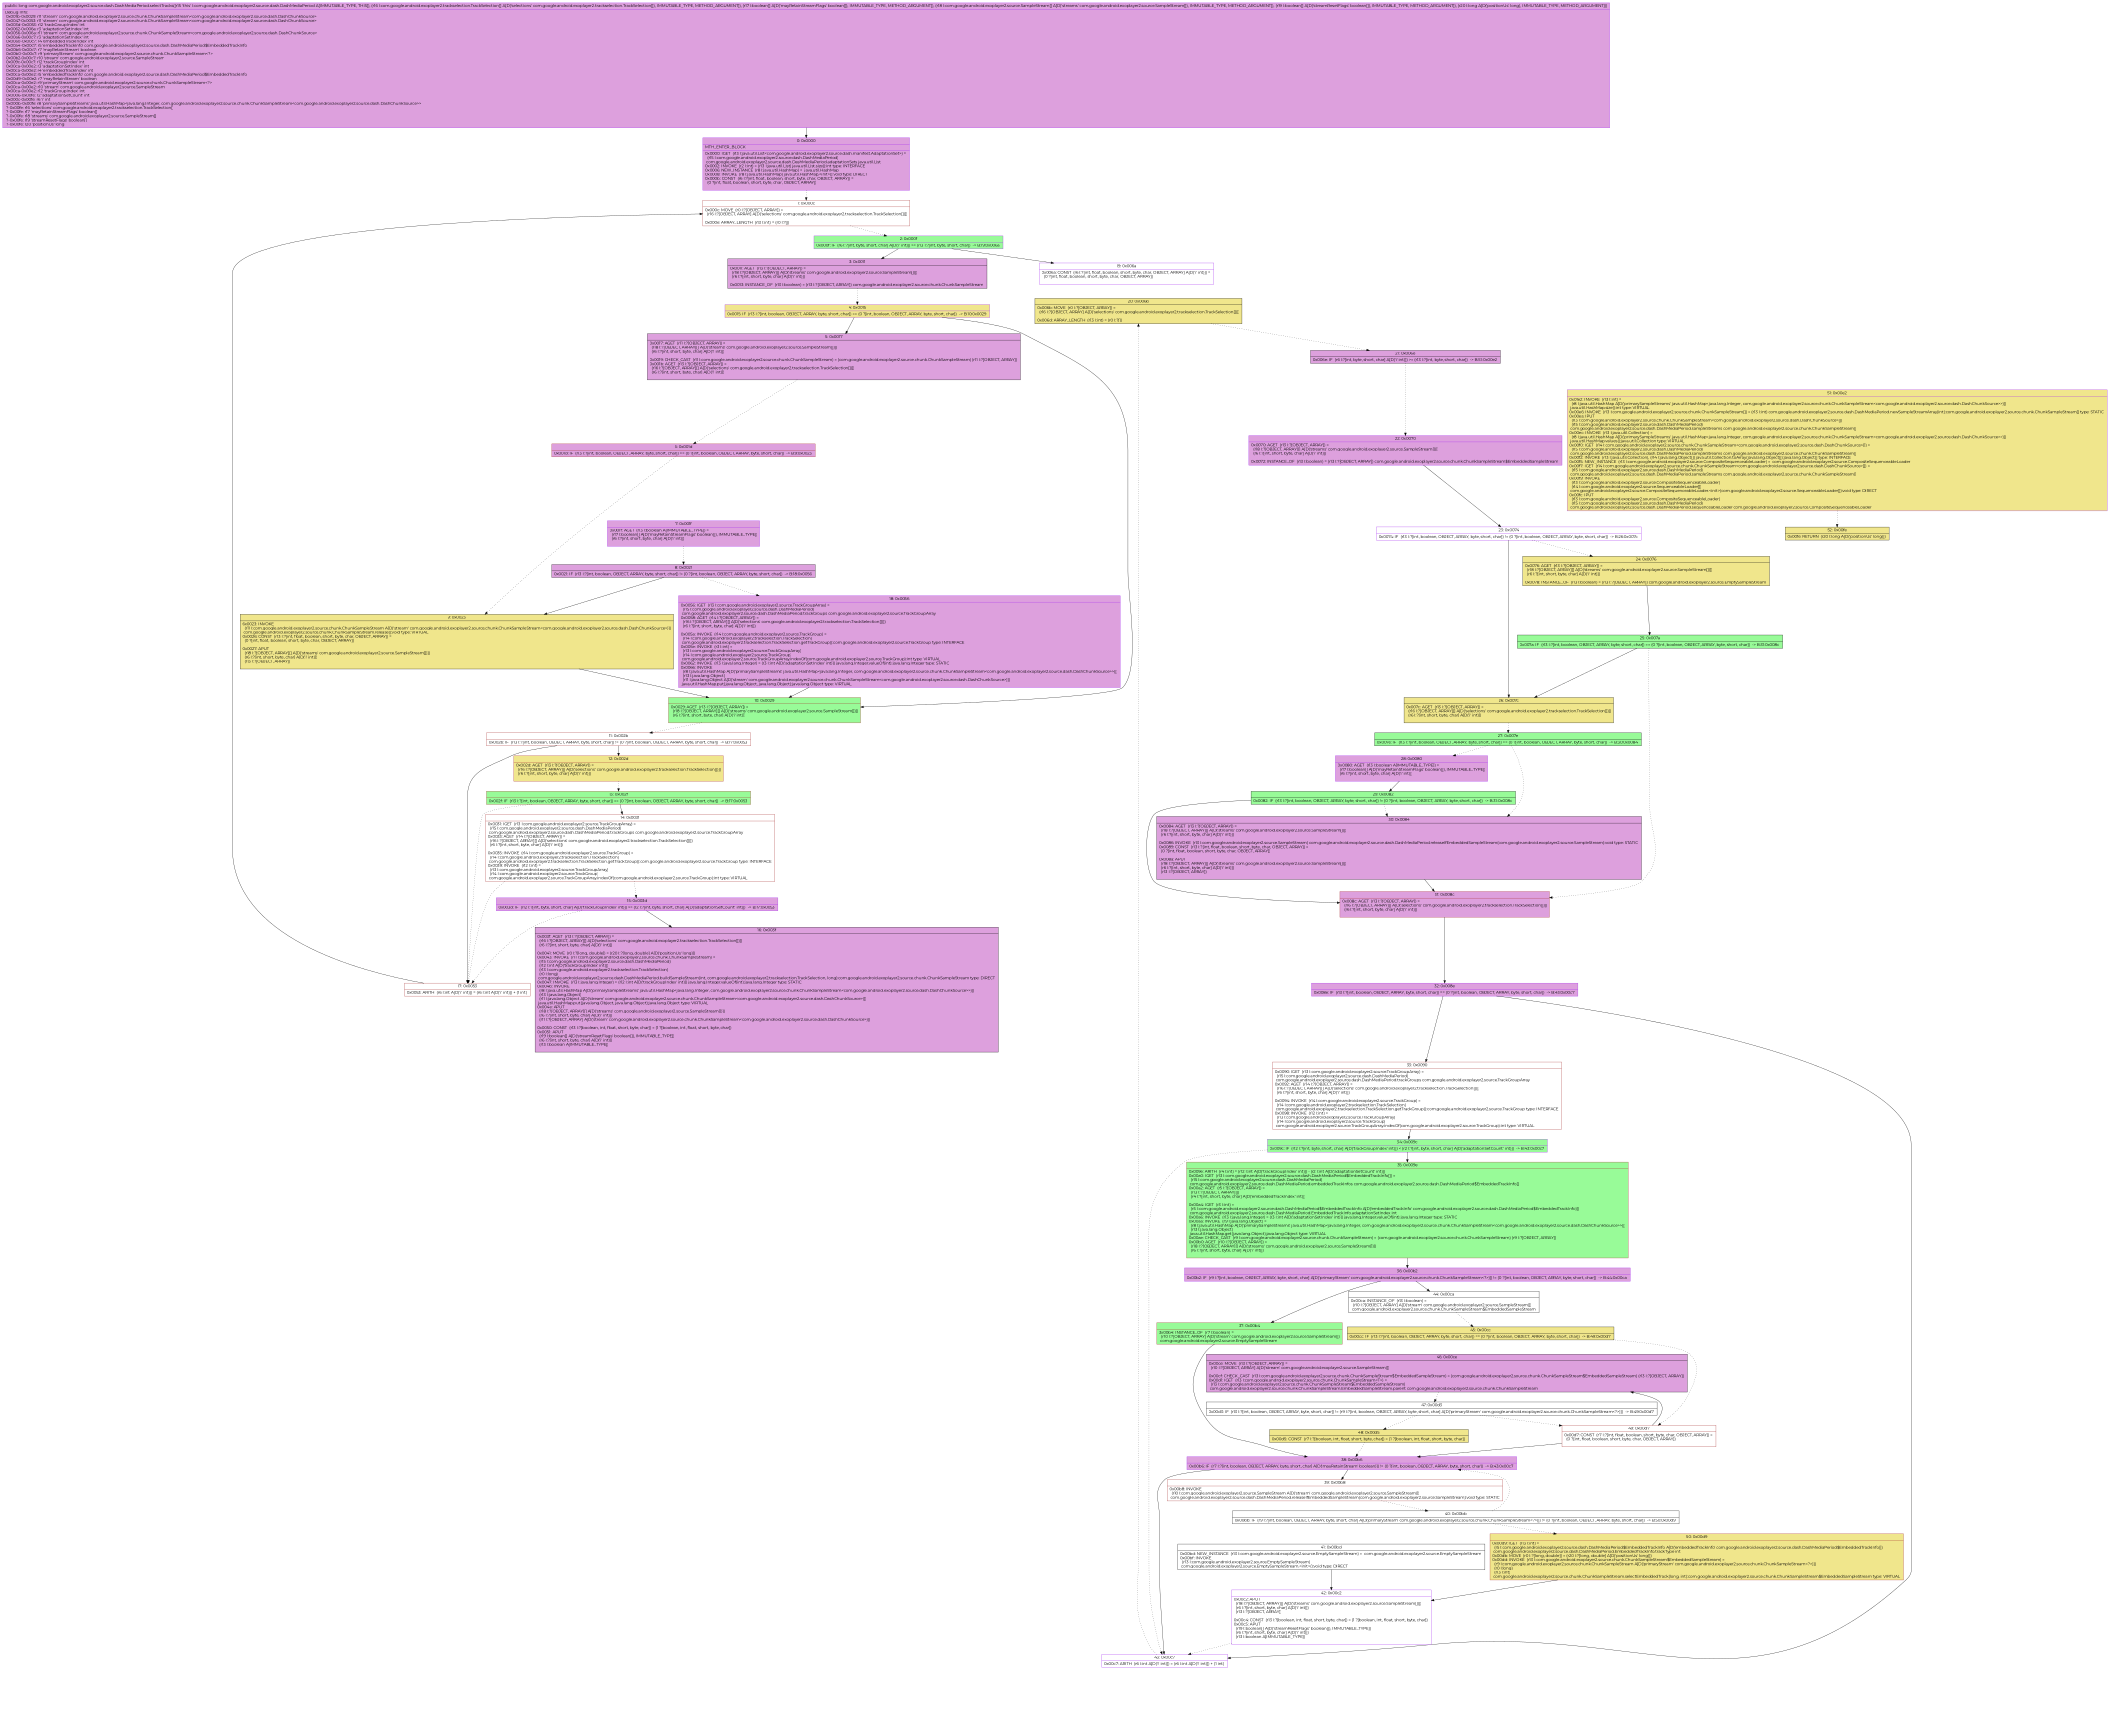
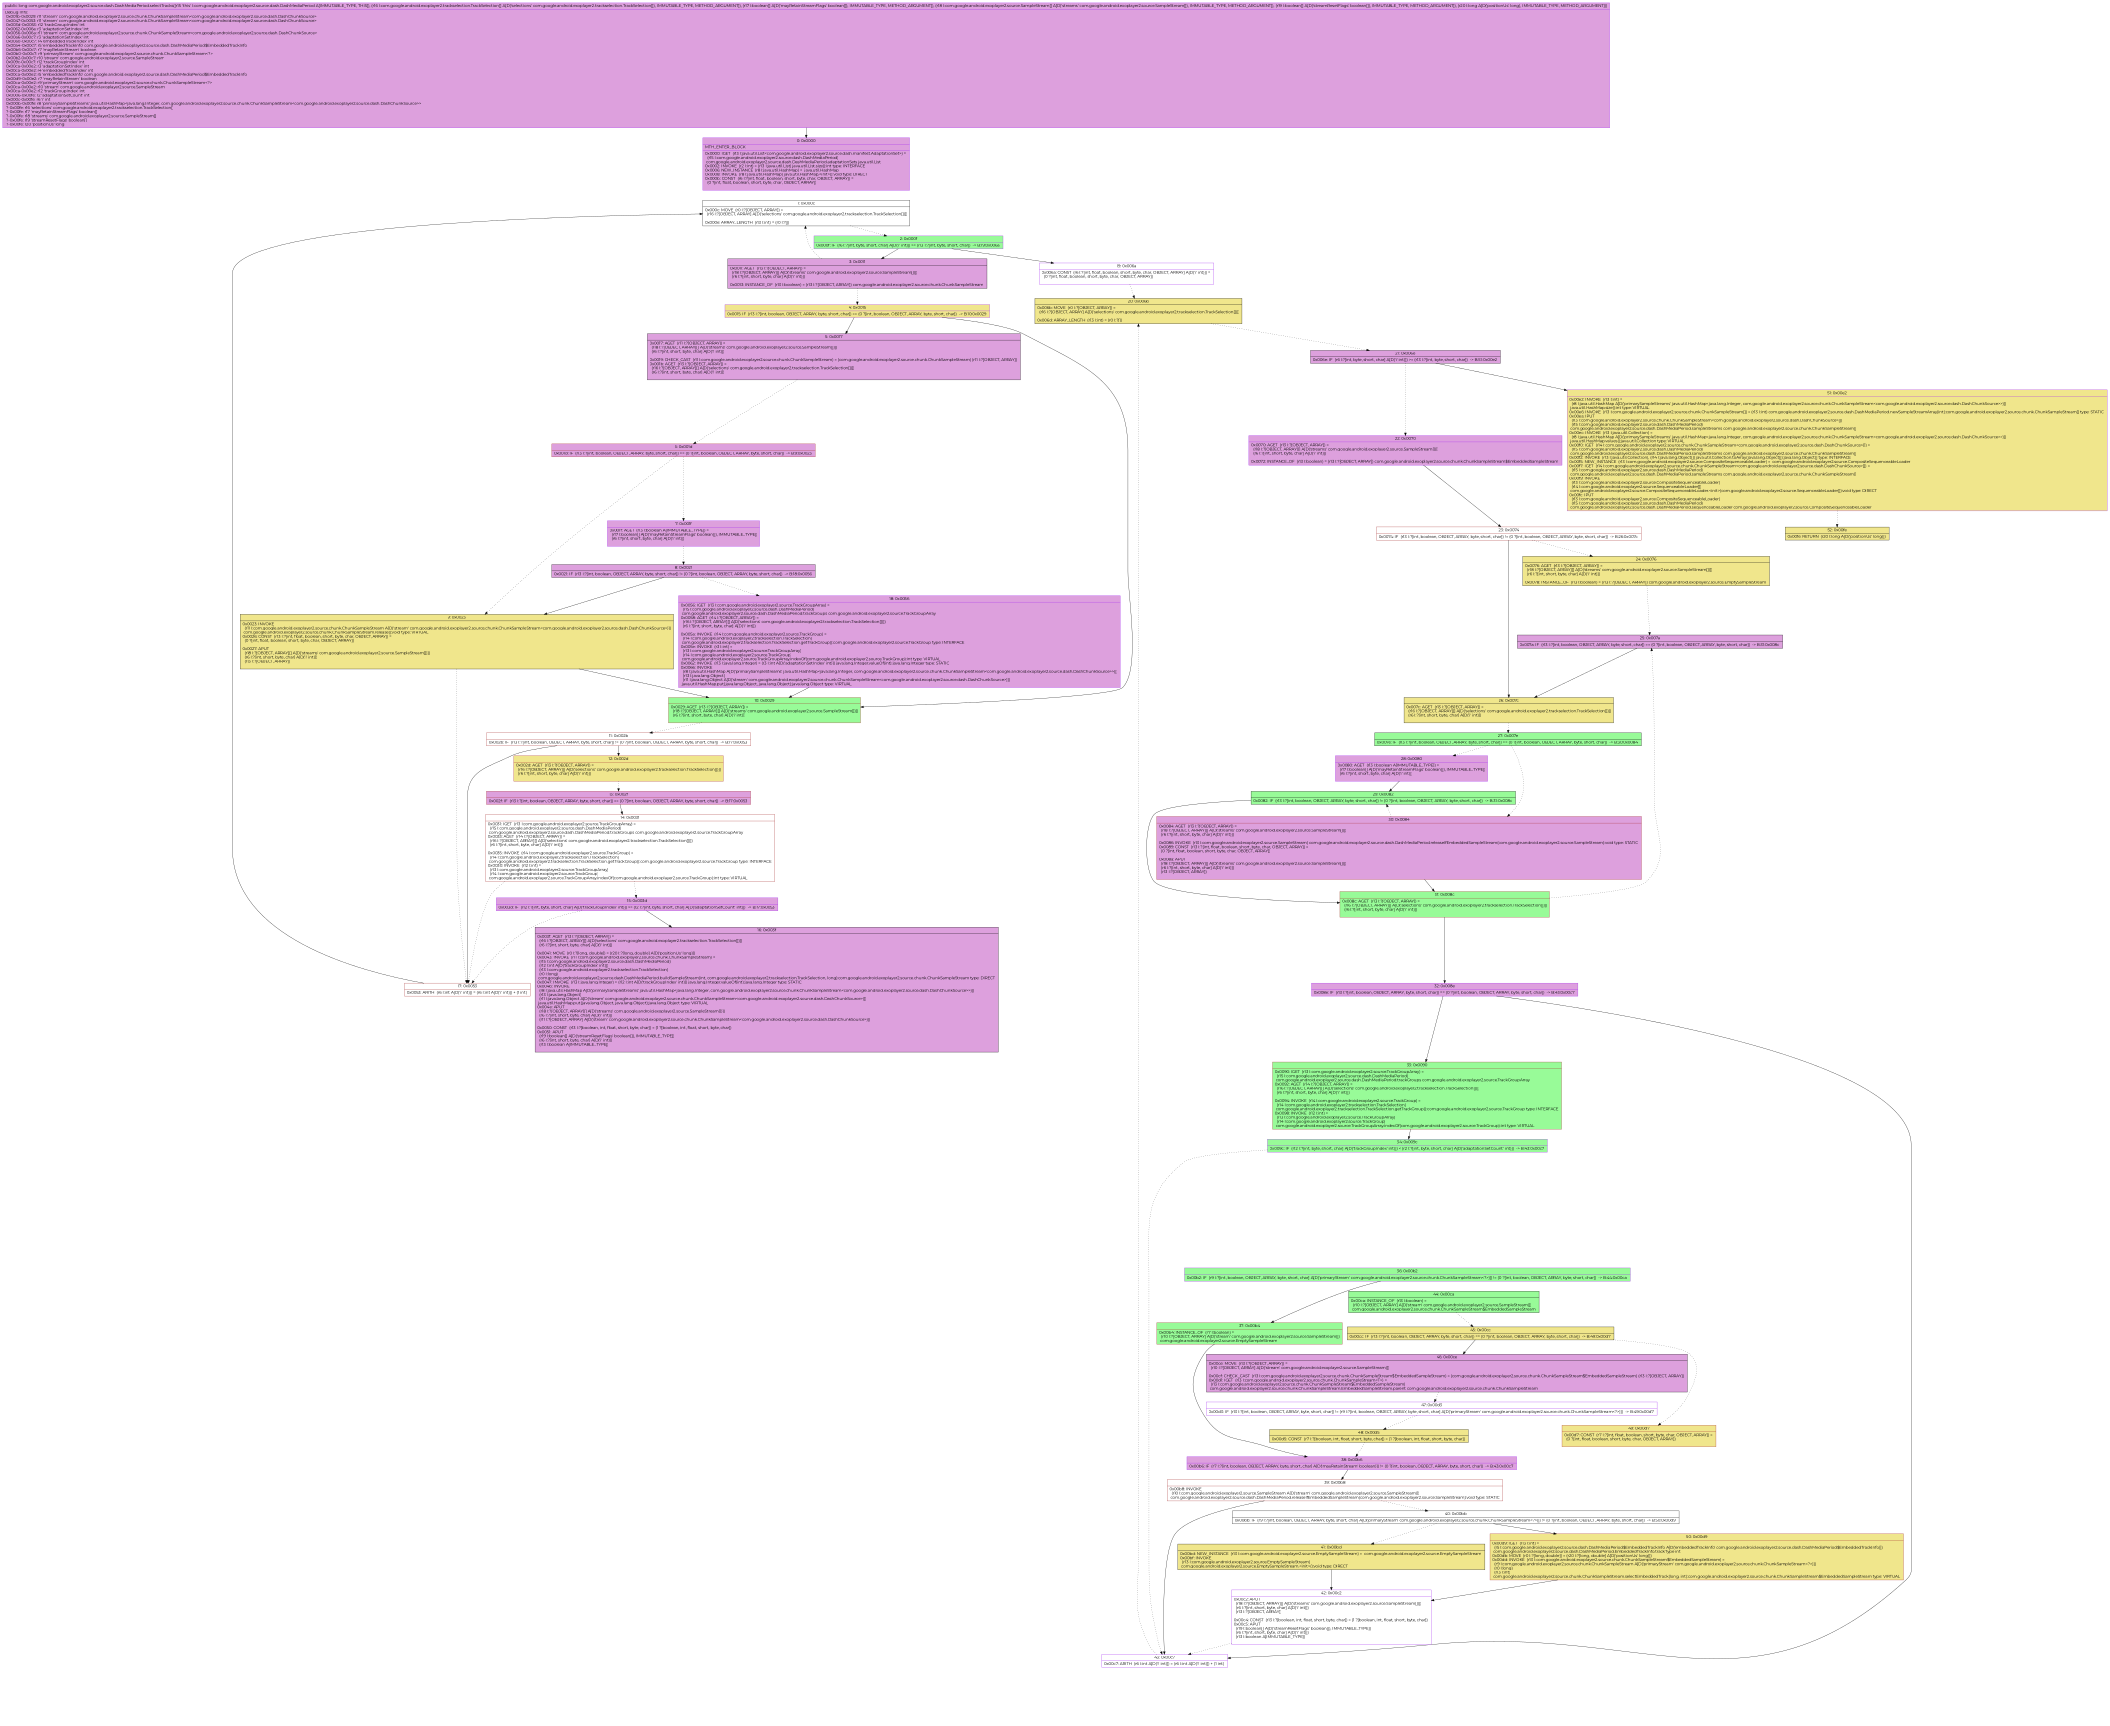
edge "0: 0x0000" -> "1: 0x000c": now "3: 0x0011" -> "1: 0x000c"
node "1: 0x000c": color brown -> black
edge "19: 0x006a" -> "20: 0x006b": added
edge "21: 0x006e" -> "51: 0x00e2": added
node "51: 0x00e2": text "0x01e2: INVOKE  (r13 I:int) =" -> "0x00e2: INVOKE  (r13 I:int) ="
edge "6: 0x001d" -> "7: 0x001f": added
node "23: 0x0074": color purple -> brown
edge "24: 0x0076" -> "25: 0x007a": style solid -> dotted
node "9: 0x0023": text "6x0023: INVOKE" -> "0x0023: INVOKE"
node "25: 0x007a": fillcolor palegreen -> plum
node "13: 0x002f": fillcolor palegreen -> plum
edge "29: 0x0082" -> "30: 0x0084": reversed
edge "25: 0x007a" -> "31: 0x008c": reversed
node "30: 0x0084": color black -> brown
node "14: 0x0031": text "0x0039: INVOKE  (r12 I:int) =" -> "0x0030: INVOKE  (r12 I:int) ="
edge "13: 0x002f" -> "17: 0x0053": now "9: 0x0023" -> "17: 0x0053"
node "31: 0x008c": fillcolor plum -> palegreen
node "33: 0x0090": fillcolor white -> palegreen
node "35: 0x009e": removed
node "36: 0x00b2": fillcolor plum -> palegreen
edge "36: 0x00b2" -> "44: 0x00ca": removed
node "44: 0x00ca": fillcolor white -> palegreen
node "37: 0x00b4": text "3x00b4: INSTANCE_OF  (r7 I:boolean) =" -> "0x00b4: INSTANCE_OF  (r7 I:boolean) ="
edge "49: 0x00d7" -> "46: 0x00ce": now "45: 0x00cc" -> "46: 0x00ce"
node "47: 0x00d3": color black -> purple
edge "47: 0x00d3" -> "49: 0x00d7": removed
node "49: 0x00d7": fillcolor white -> khaki
edge "49: 0x00d7" -> "38: 0x00b6": removed
edge "40: 0x00bb" -> "38: 0x00b6": now "40: 0x00bb" -> "41: 0x00bd"
edge "40: 0x00bb" -> "50: 0x00d9": style dotted -> solid
edge "38: 0x00b6" -> "43: 0x00c7": now "39: 0x00b8" -> "43: 0x00c7"
node "41: 0x00bd": fillcolor white -> khaki
